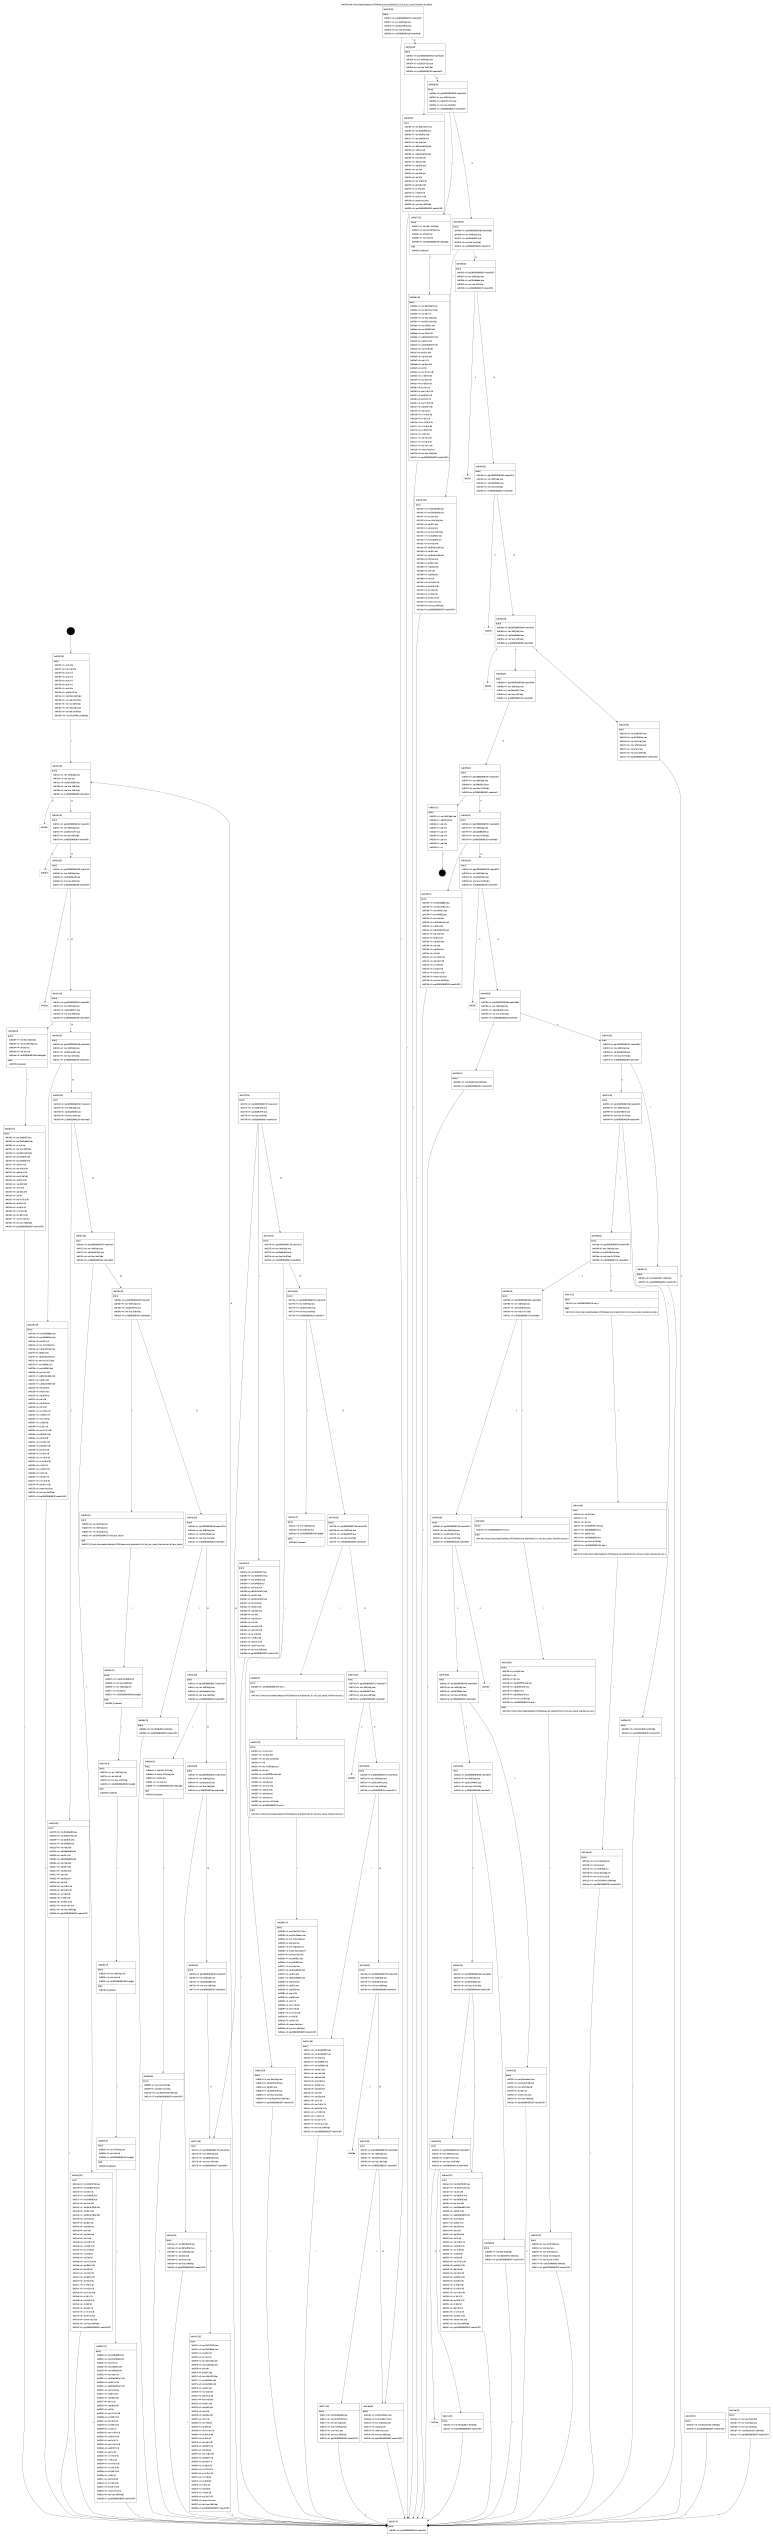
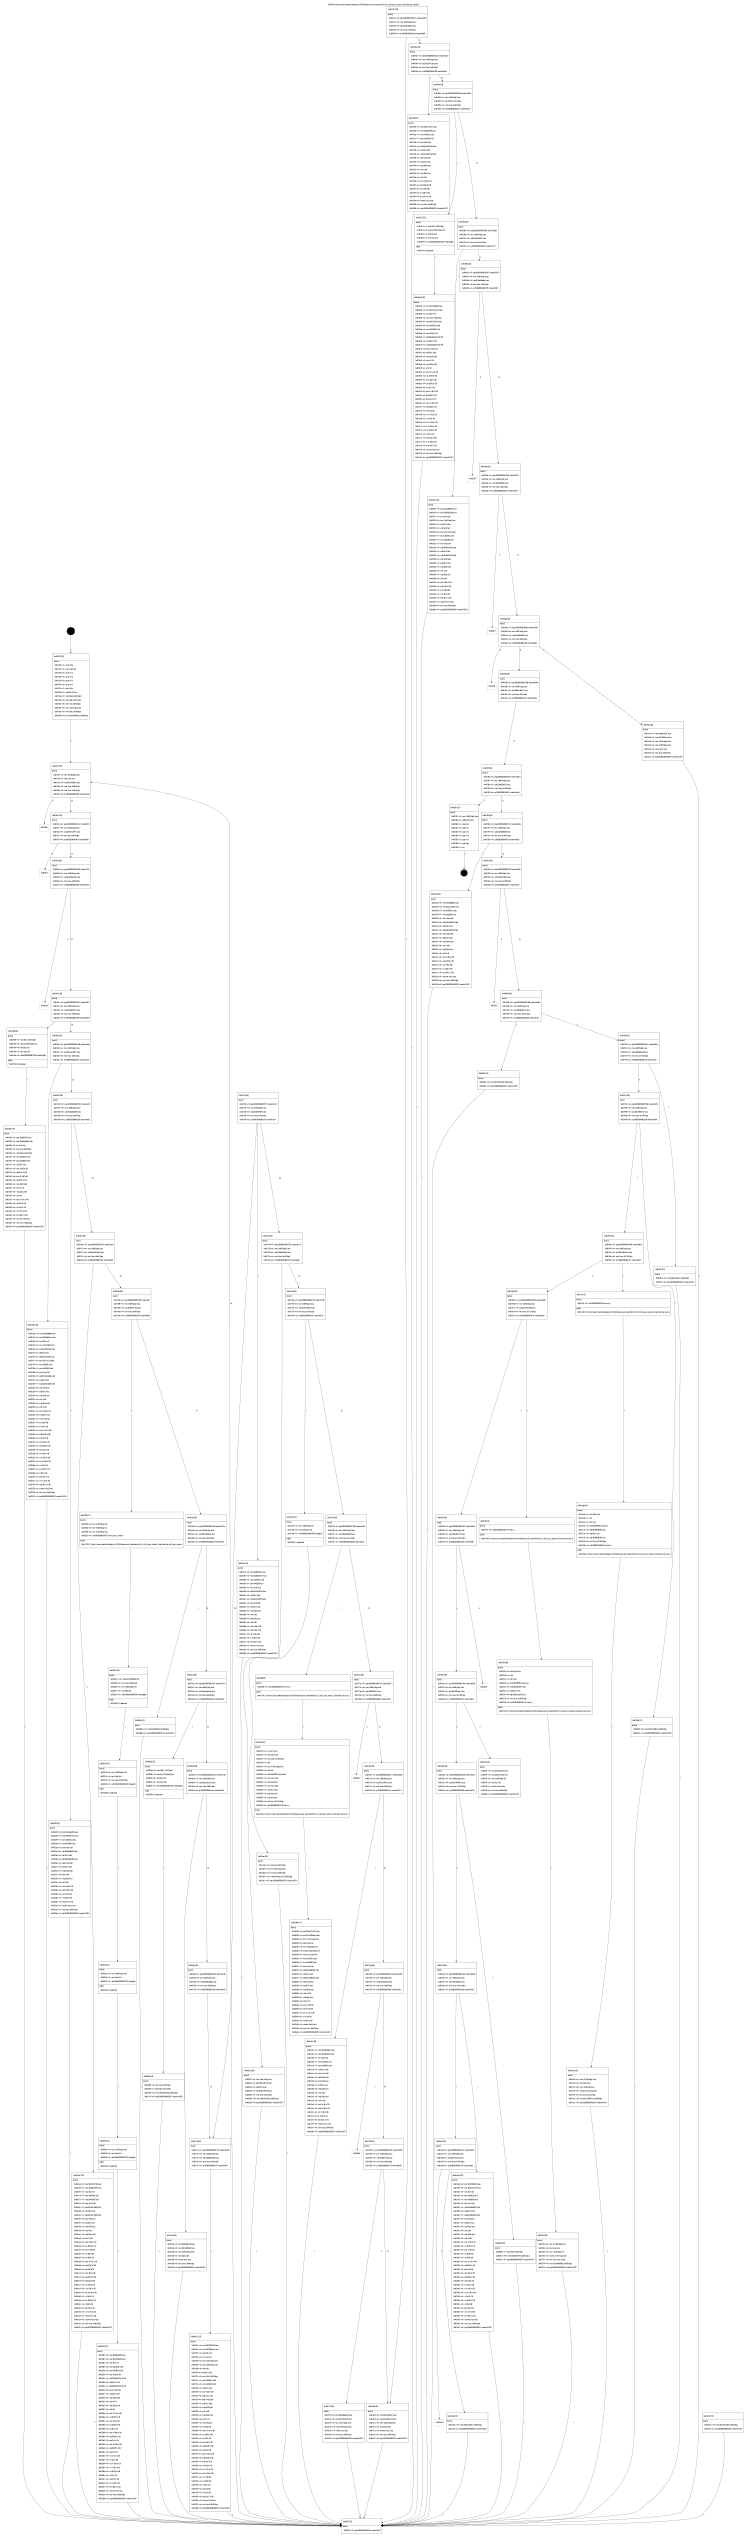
edge "0x401aa1 [13]" -> "0x401aae [24]": added, label "1"
edge "0x401f92 [30]" -> "0x402597 [5]": removed, label "2"
